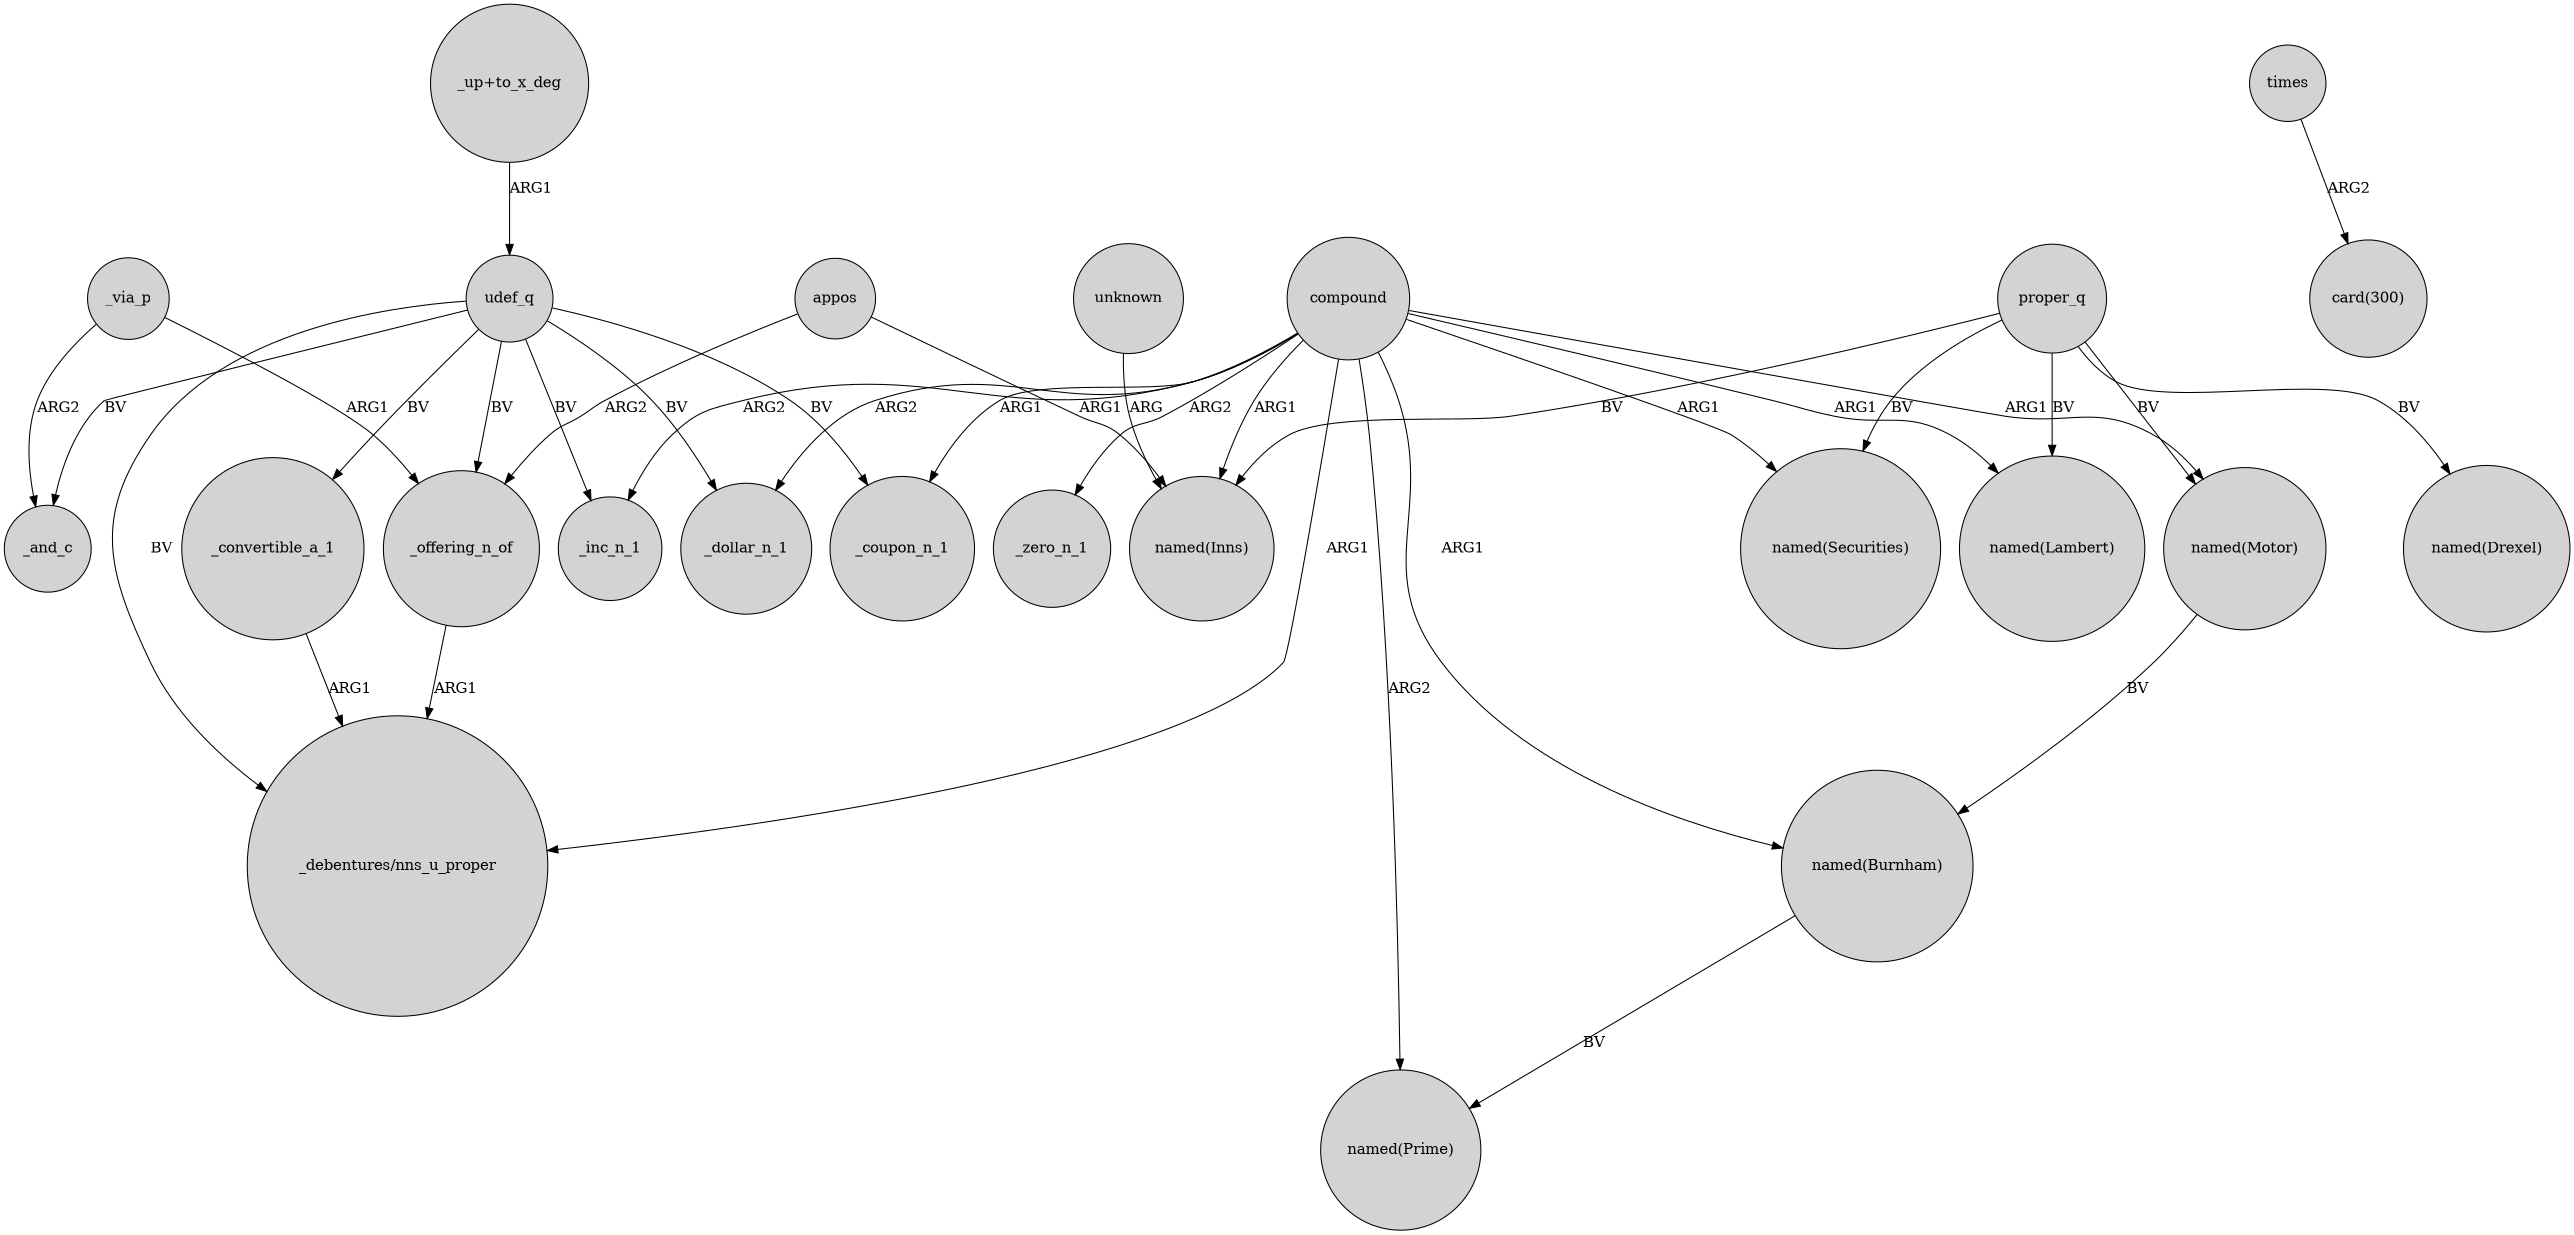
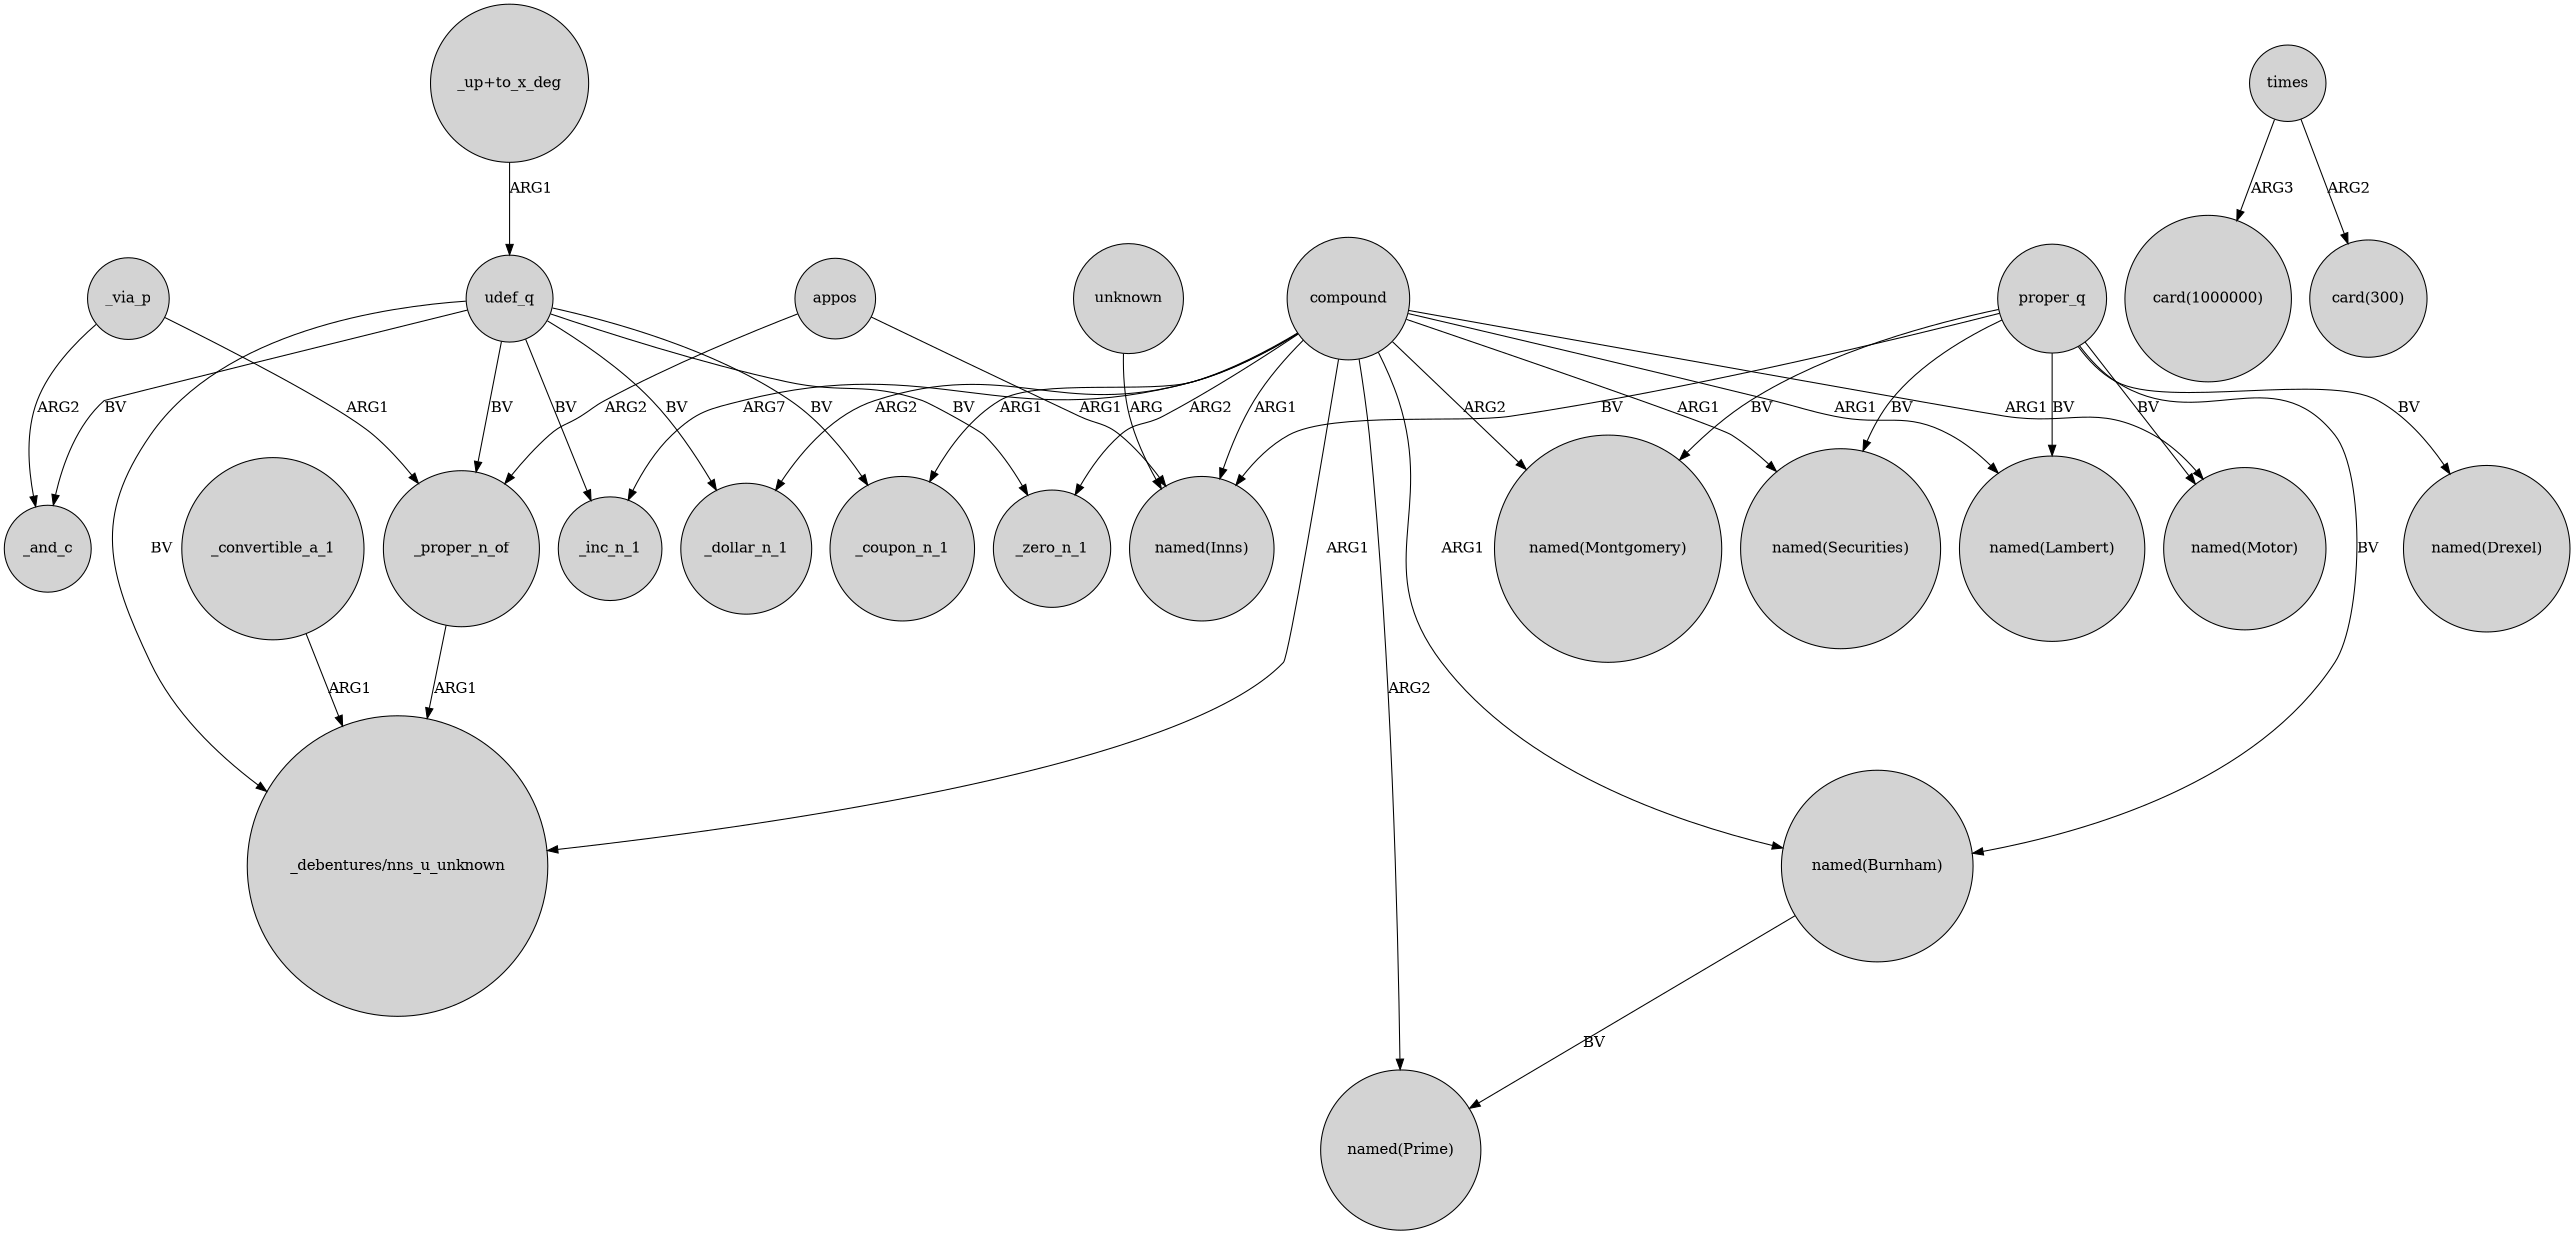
node "card(1000000)": added
edge "udef_q" -> "_convertible_a_1": now "udef_q" -> "_zero_n_1"
edge "compound" -> "_inc_n_1": label "ARG2" -> "ARG7"
node "_offering_n_of": label "_offering_n_of" -> "_proper_n_of"
node "named(Montgomery)": added
edge "named(Motor)" -> "named(Burnham)": now "proper_q" -> "named(Burnham)"
node "_debentures/nns_u_proper": label "_debentures/nns_u_proper" -> "_debentures/nns_u_unknown"
